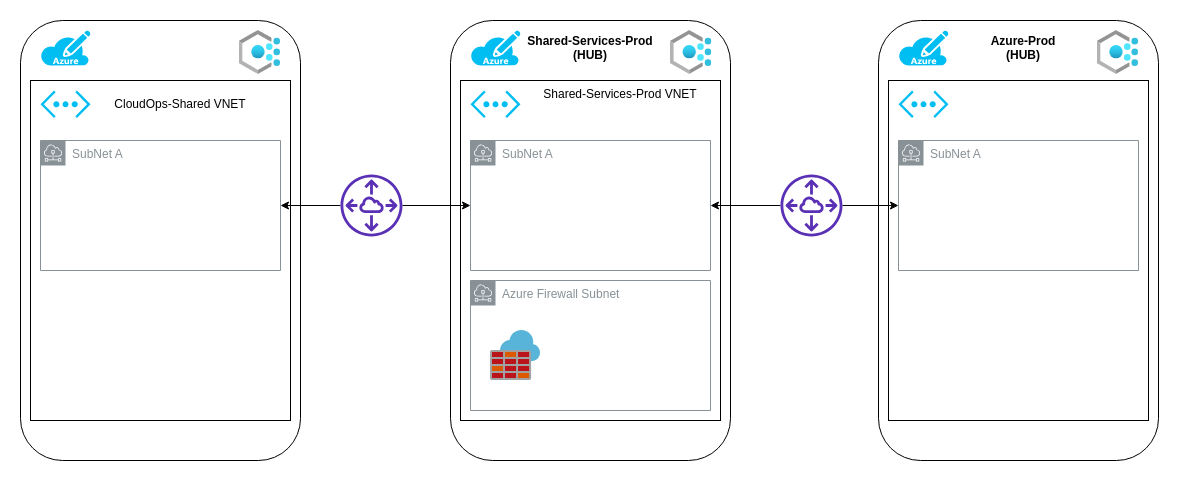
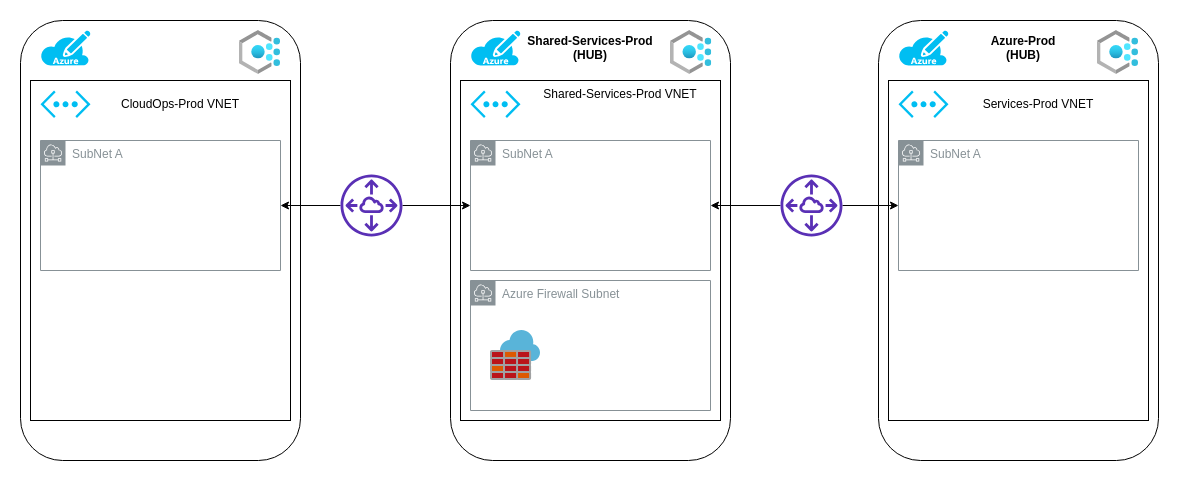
node "Services-Prod VNET": added
node "CloudOps-Shared VNET": label "CloudOps-Shared VNET" -> "CloudOps-Prod VNET"
